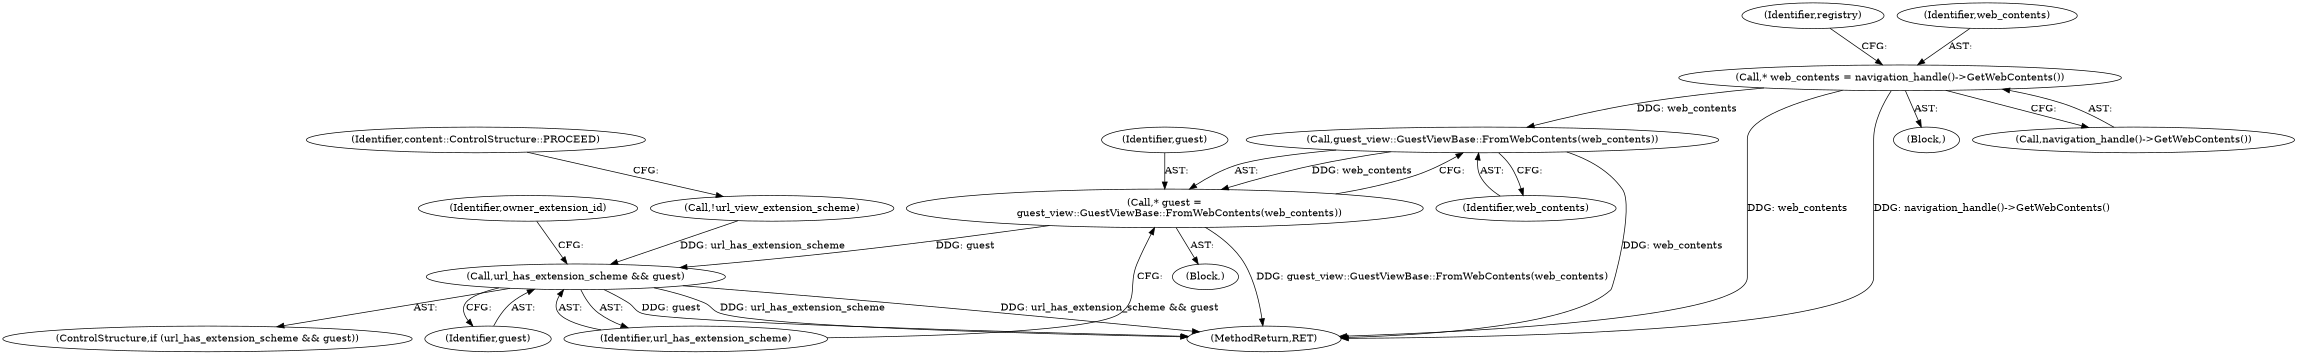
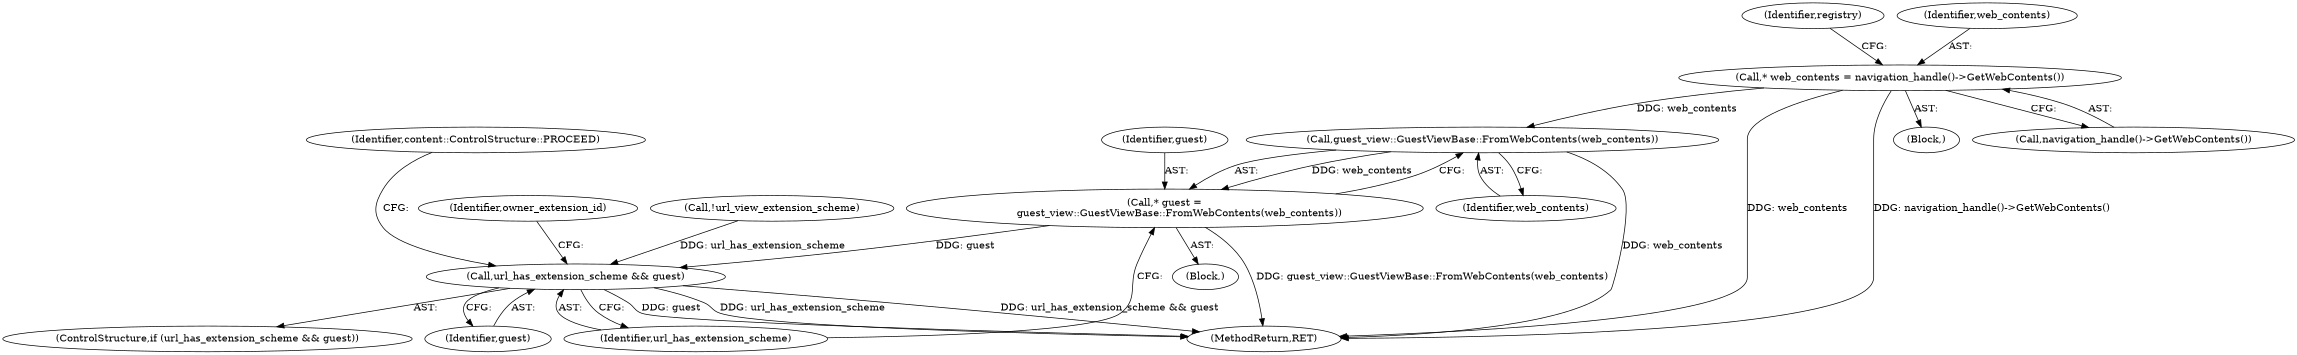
edge "(Identifier,content::ControlStructure::PROCEED)" -> "(Call,!url_view_extension_scheme)": now "(Identifier,content::ControlStructure::PROCEED)" -> "(Call,url_has_extension_scheme && guest)"
edge "(Call,url_has_extension_scheme && guest)" -> "(Identifier,url_has_extension_scheme)": label "AST: " -> "CFG: "
